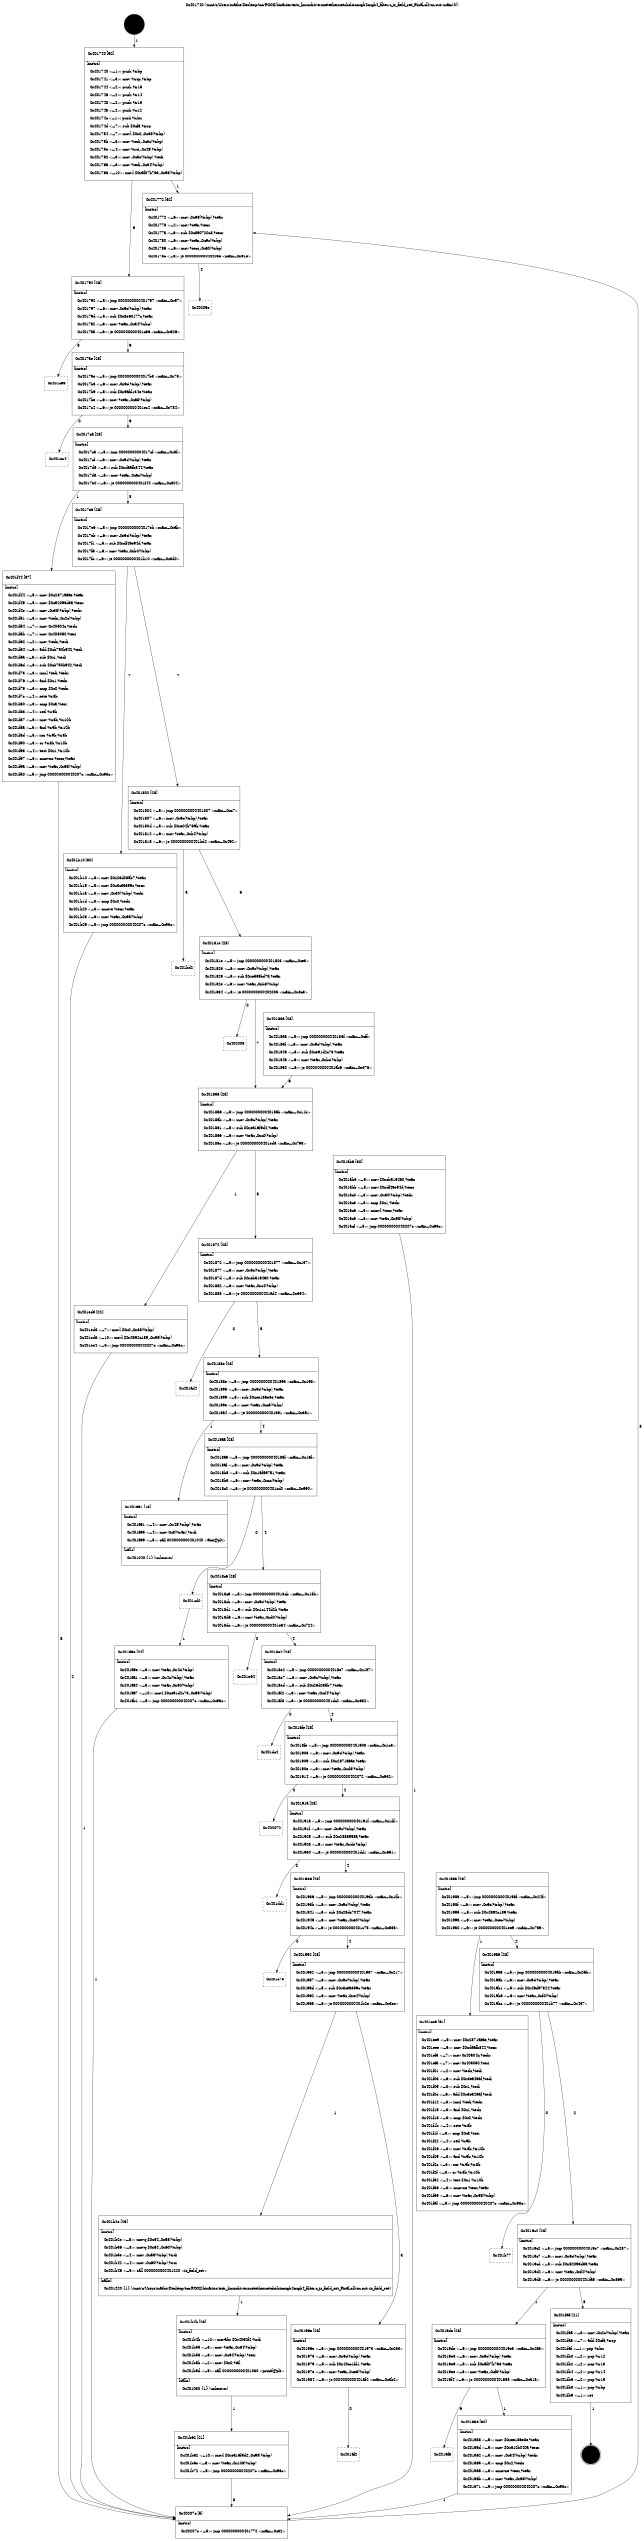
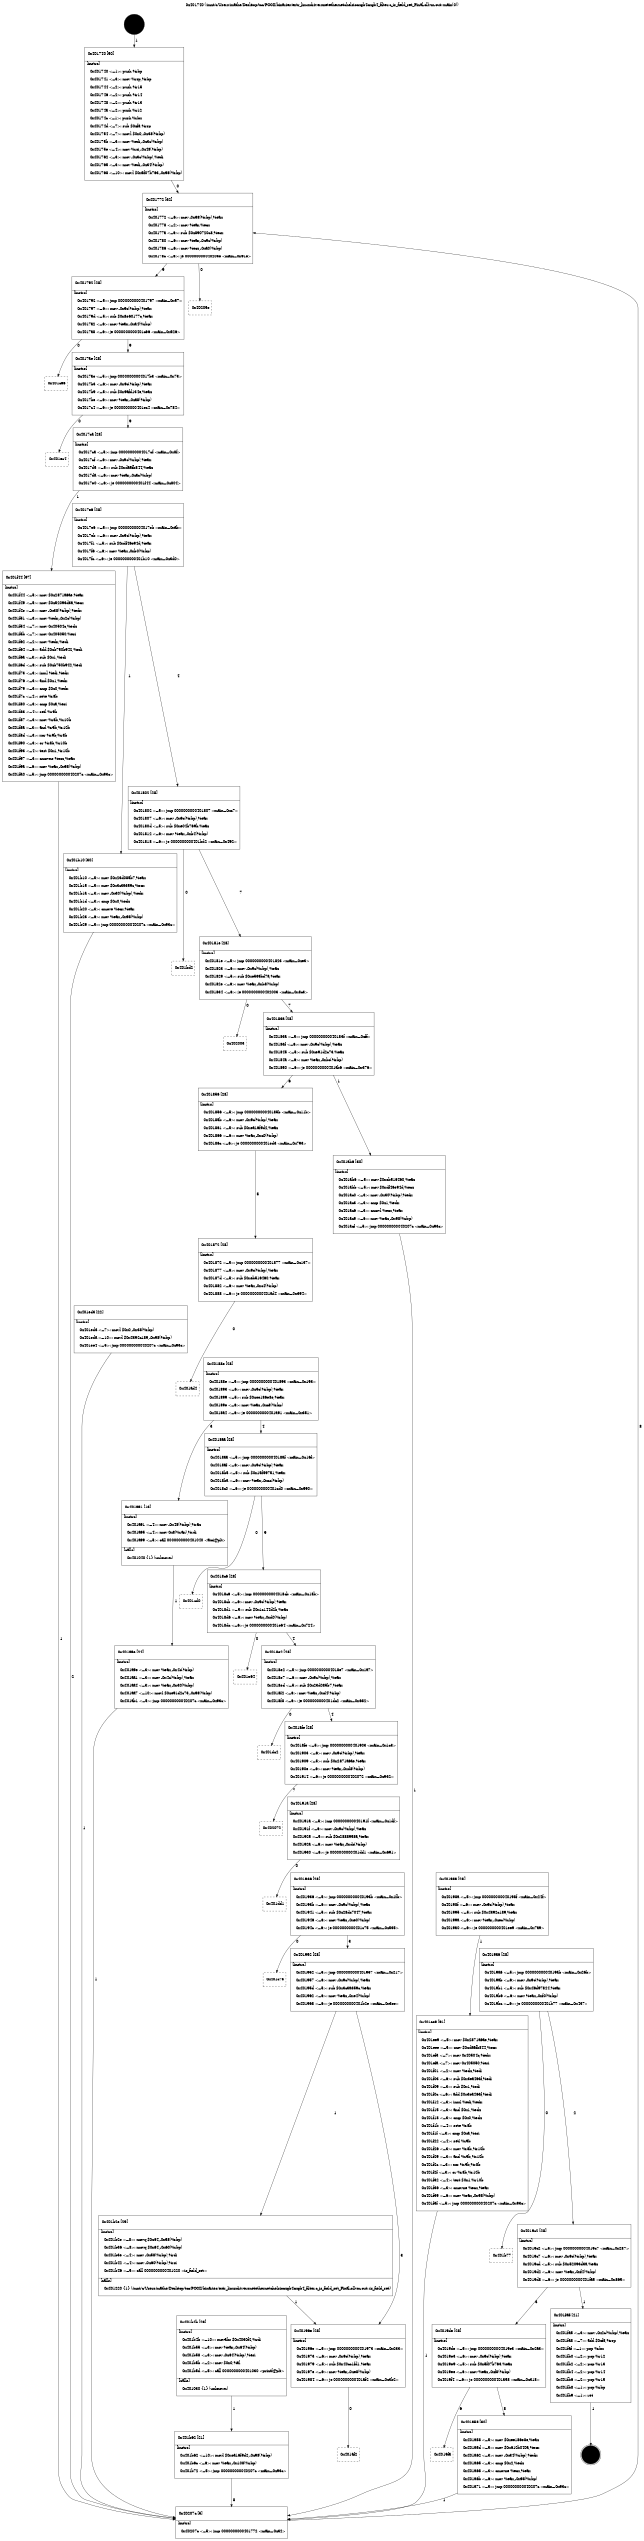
edge "0x401740 [50]" -> "0x401772 [32]": label " 1" -> " 0"
edge "0x401740 [50]" -> "0x401792 [28]": now "0x401772 [32]" -> "0x401792 [28]"
edge "0x401772 [32]" -> "0x40205e": label " 4" -> " 0"
edge "0x401792 [28]" -> "0x401c66": label " 3" -> " 0"
edge "0x4017ca [28]" -> "0x4017e6 [28]": removed, label "8"
edge "0x4017e6 [28]" -> "0x401b10 [30]": label " 7" -> " 1"
edge "0x4017e6 [28]" -> "0x401802 [28]": label " 7" -> " 4"
edge "0x401802 [28]" -> "0x401bd2": label " 3" -> " 0"
edge "0x401802 [28]" -> "0x40181e [28]": label " 6" -> " 7"
edge "0x40181e [28]" -> "0x401856 [28]": now "0x40181e [28]" -> "0x40183a [28]"
edge "0x40183a [28]" -> "0x401ab6 [30]": added, label "1"
edge "0x401856 [28]" -> "0x401ed3 [22]": removed, label "1"
edge "0x401872 [28]" -> "0x40188e [28]": removed, label "5"
edge "0x40188e [28]" -> "0x401a91 [13]": label " 1" -> " 3"
edge "0x4018aa [28]" -> "0x4018c6 [28]": label " 4" -> " 9"
edge "0x401cd0" -> "0x401a9e [24]": now "0x401a91 [13]" -> "0x401a9e [24]"
edge "0x401f44 [97]" -> "0x40207c [5]": label " 8" -> " 1"
edge "0x4018fe [28]" -> "0x40191a [28]": removed, label "4"
edge "0x4018fe [28]" -> "0x402072": label " 0" -> " 7"
edge "0x40191a [28]" -> "0x401936 [28]": removed, label "4"
edge "0x40198a [28]" -> "0x4019a6 [28]": removed, label "2"
edge "0x401936 [28]" -> "0x401952 [28]": label " 4" -> " 3"
edge "0x4019c2 [28]" -> "0x4019de [28]": label " 1" -> " 3"
edge "0x4019c2 [28]" -> "0x401fa5 [21]": label " 8" -> " 1"
edge "0x401b2e [29]" -> "0x401b4b [23]": now "0x401b2e [29]" -> "0x40196e [28]"
edge "0x4019de [28]" -> "0x401a58 [30]": label " 1" -> " 8"
edge "0x401ee9 [91]" -> "0x40207c [5]": added, label "1"
